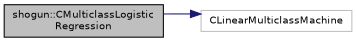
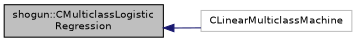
edge "shogun::CMulticlassLogistic Regression" -> "CLinearMulticlassMachine": reversed
